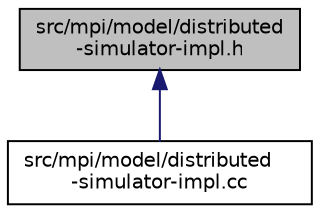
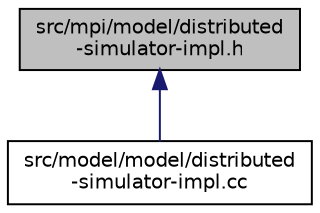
node "src/mpi/model/distributed -simulator-impl.cc": label "src/mpi/model/distributed -simulator-impl.cc" -> "src/model/model/distributed -simulator-impl.cc"
